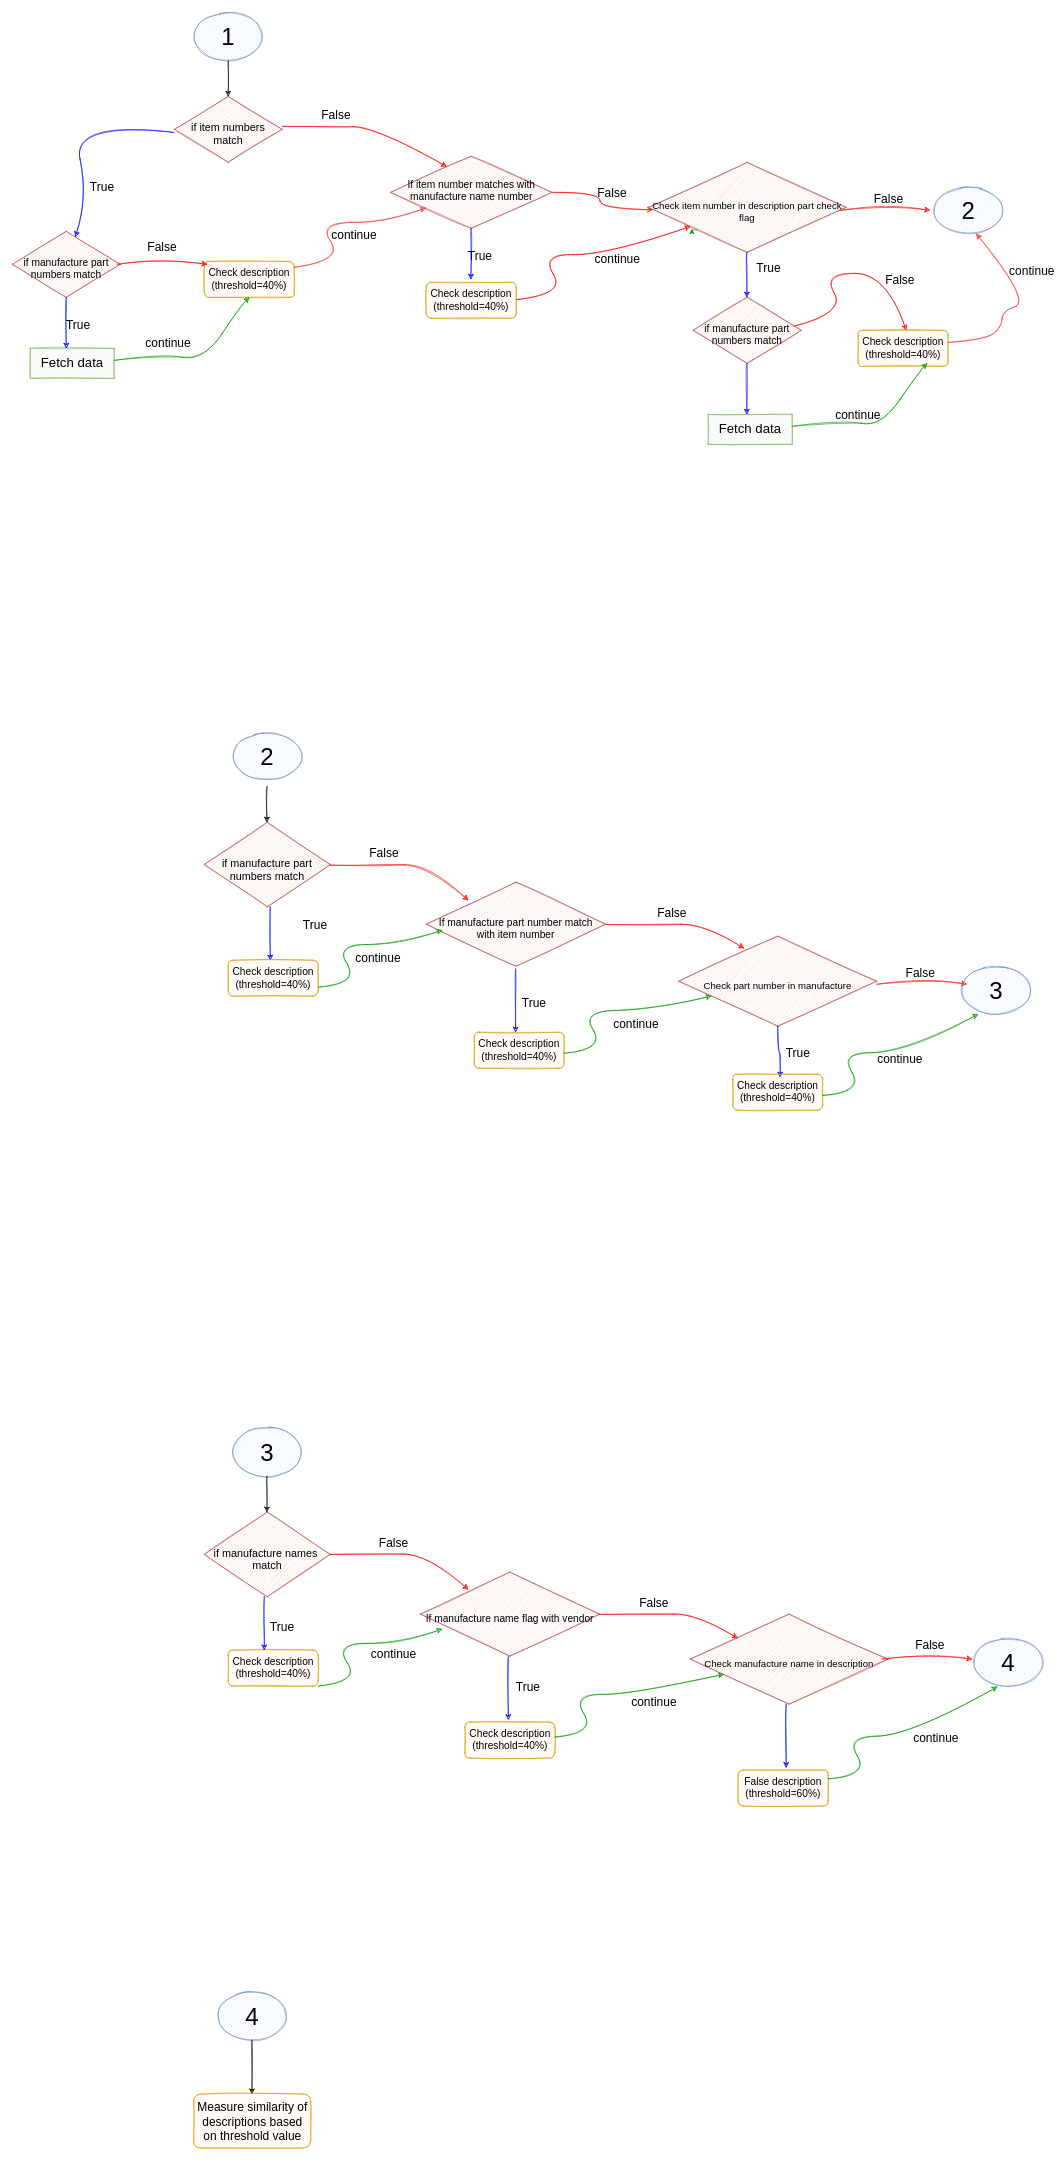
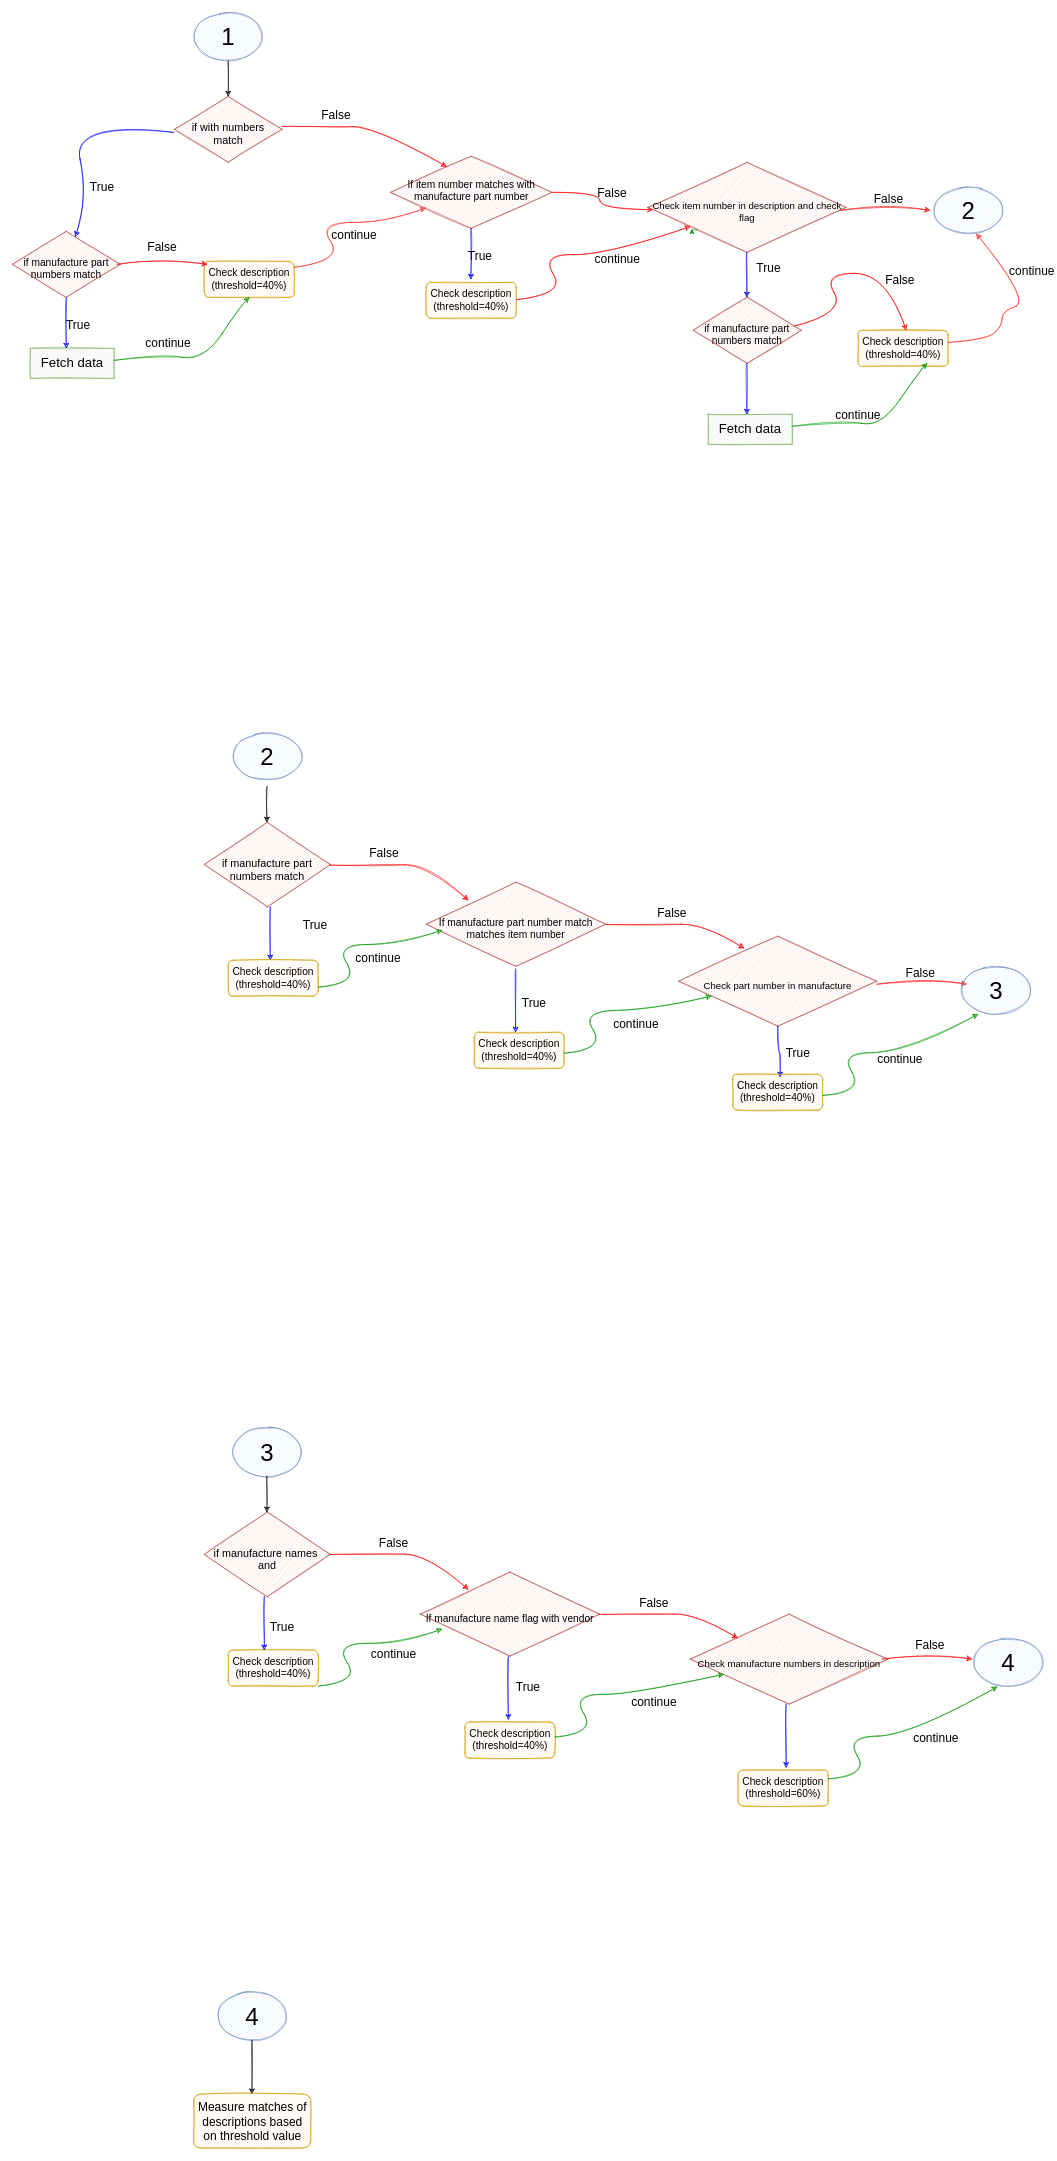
node "if item numbers match": label "if item numbers match" -> "if with numbers match"
node "If item number matches with manufacture name number": label "If item number matches with manufacture name number" -> "If item number matches with manufacture part number"
node "Check item number in description part check flag": label "Check item number in description part check flag" -> "Check item number in description and check flag"
node "If manufacture part number match with item number": label "If manufacture part number match with item number" -> "If manufacture part number match matches item number"
node "if manufacture names match": label "if manufacture names match" -> "if manufacture names and"
node "Check manufacture name in description": label "Check manufacture name in description" -> "Check manufacture numbers in description"
node "False description (threshold=60%)": label "False description (threshold=60%)" -> "Check description (threshold=60%)"
node "Measure similarity of descriptions based on threshold value": label "Measure similarity of descriptions based on threshold value" -> "Measure matches of descriptions based on threshold value"
